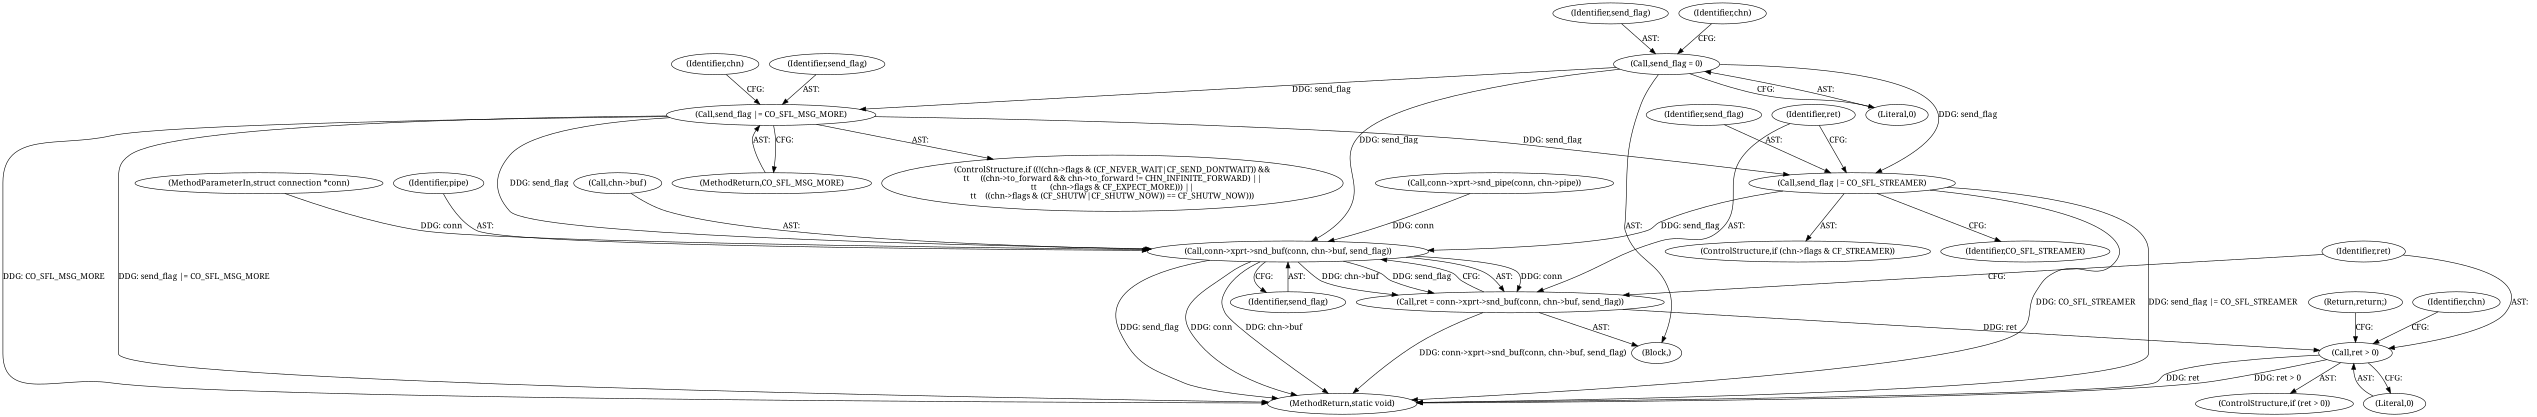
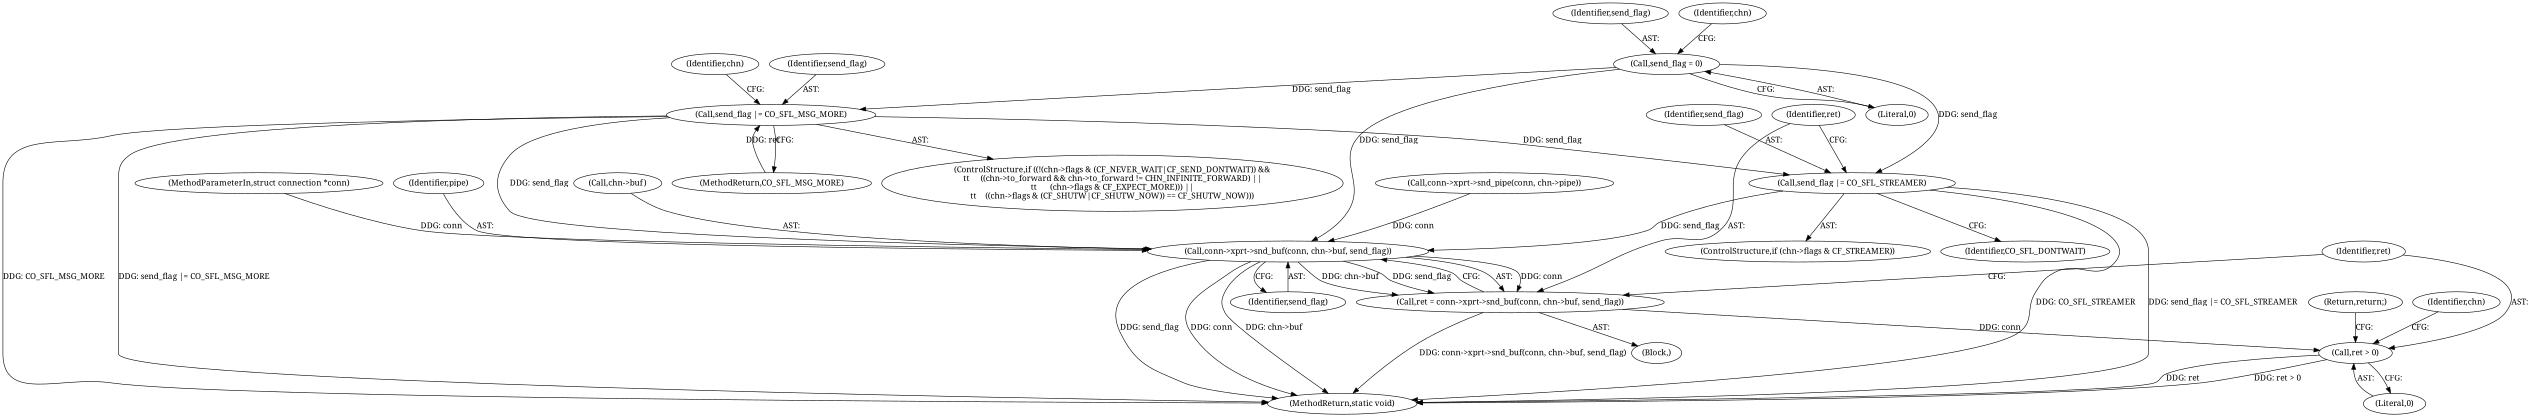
edge "(MethodReturn,CO_SFL_MSG_MORE)" -> "(Call,send_flag |= CO_SFL_MSG_MORE)": label "AST: " -> "DDG: ret"
edge "(Call,send_flag = 0)" -> "(Block,)": removed, label "AST:"
node "(Identifier,CO_SFL_STREAMER)": label "(Identifier,CO_SFL_STREAMER)" -> "(Identifier,CO_SFL_DONTWAIT)"
edge "(Call,ret = conn->xprt->snd_buf(conn, chn->buf, send_flag))" -> "(Call,ret > 0)": label "DDG: ret" -> "DDG: conn"
node "(ControlStructure,if (ret > 0))": removed
